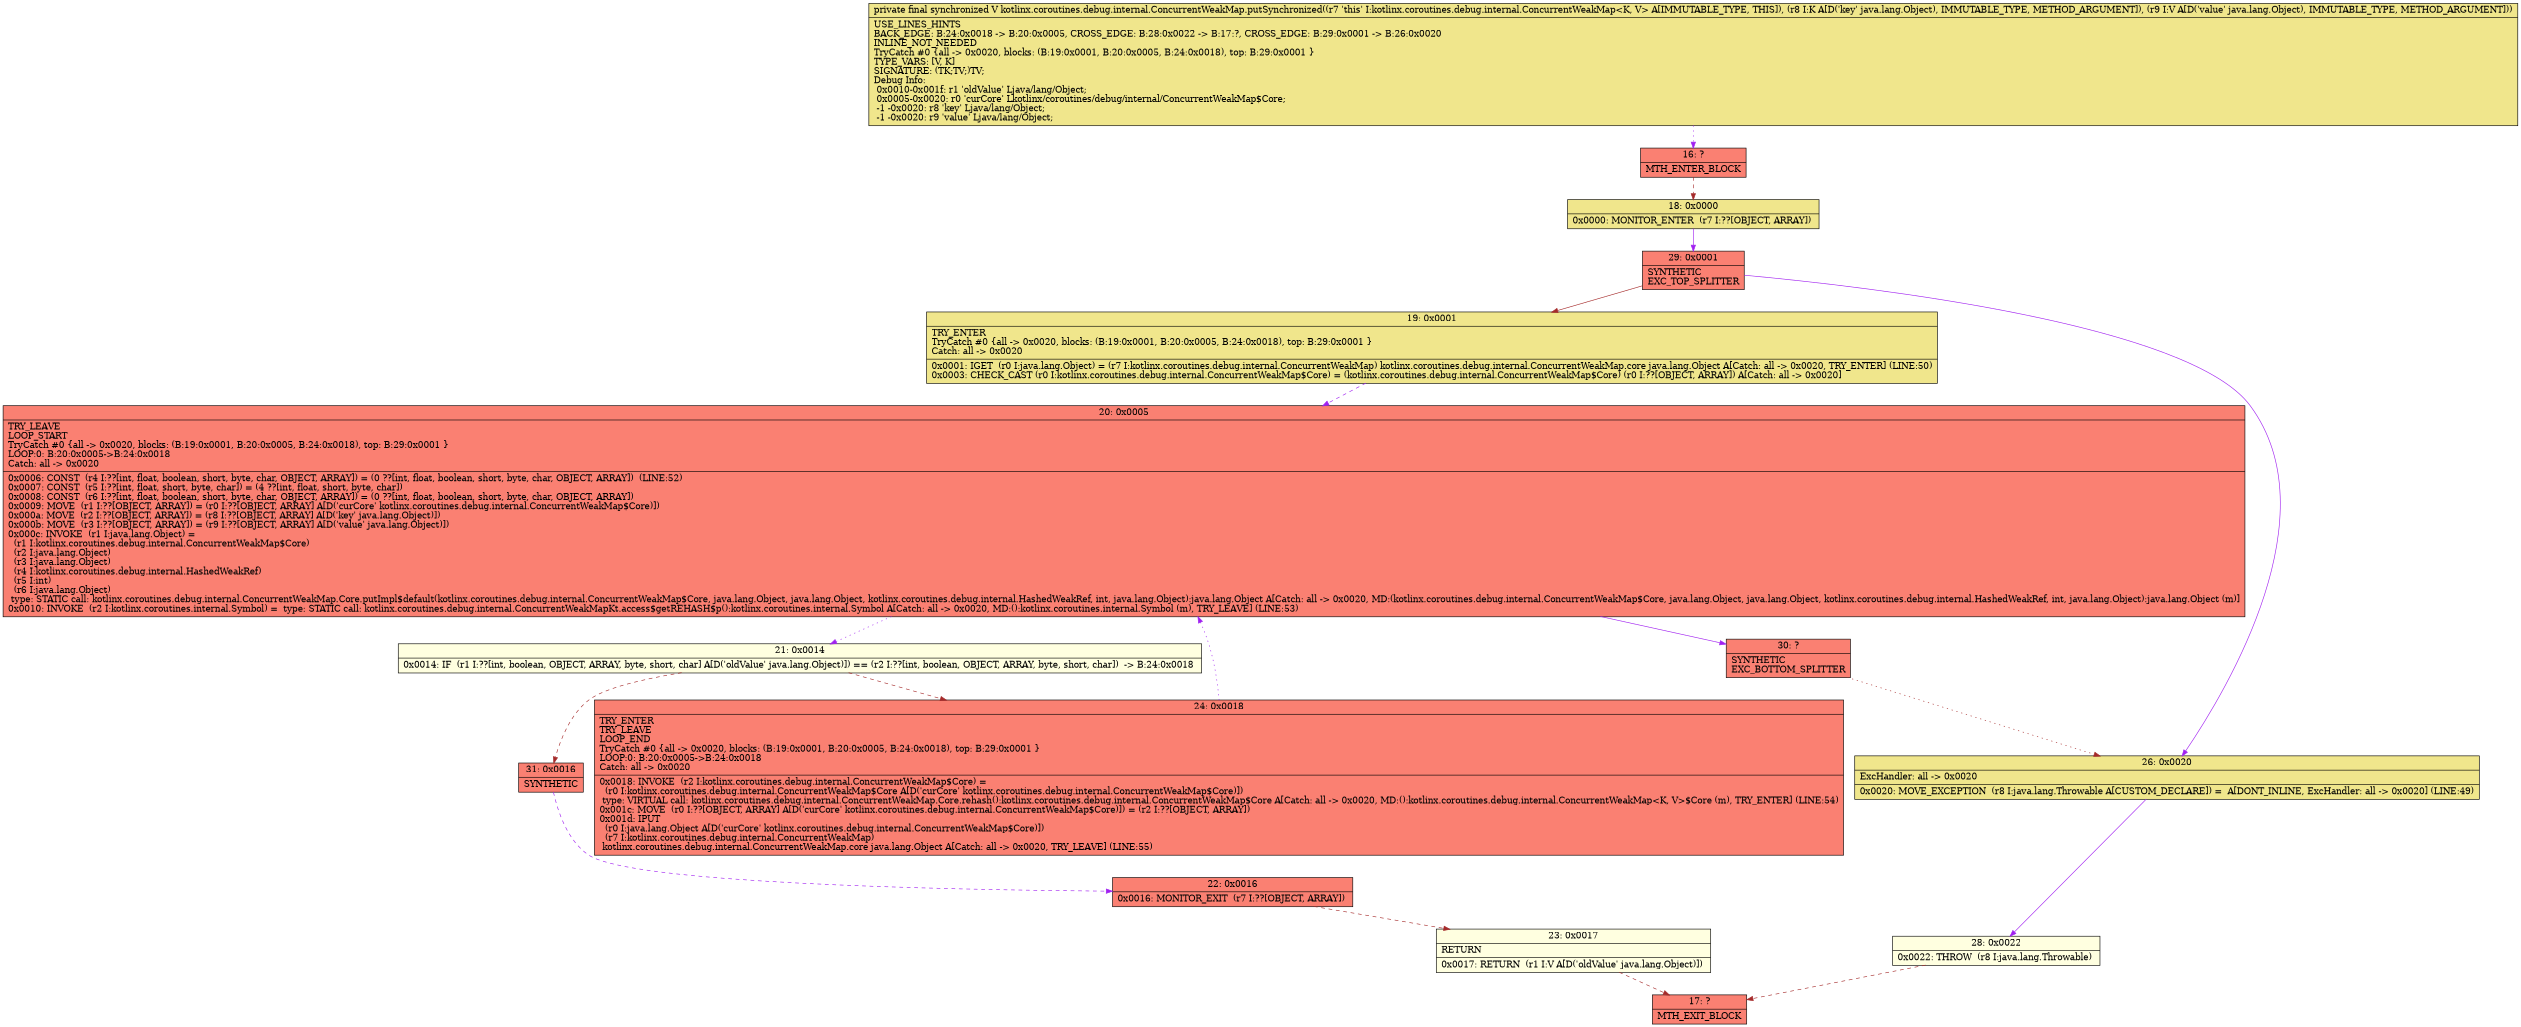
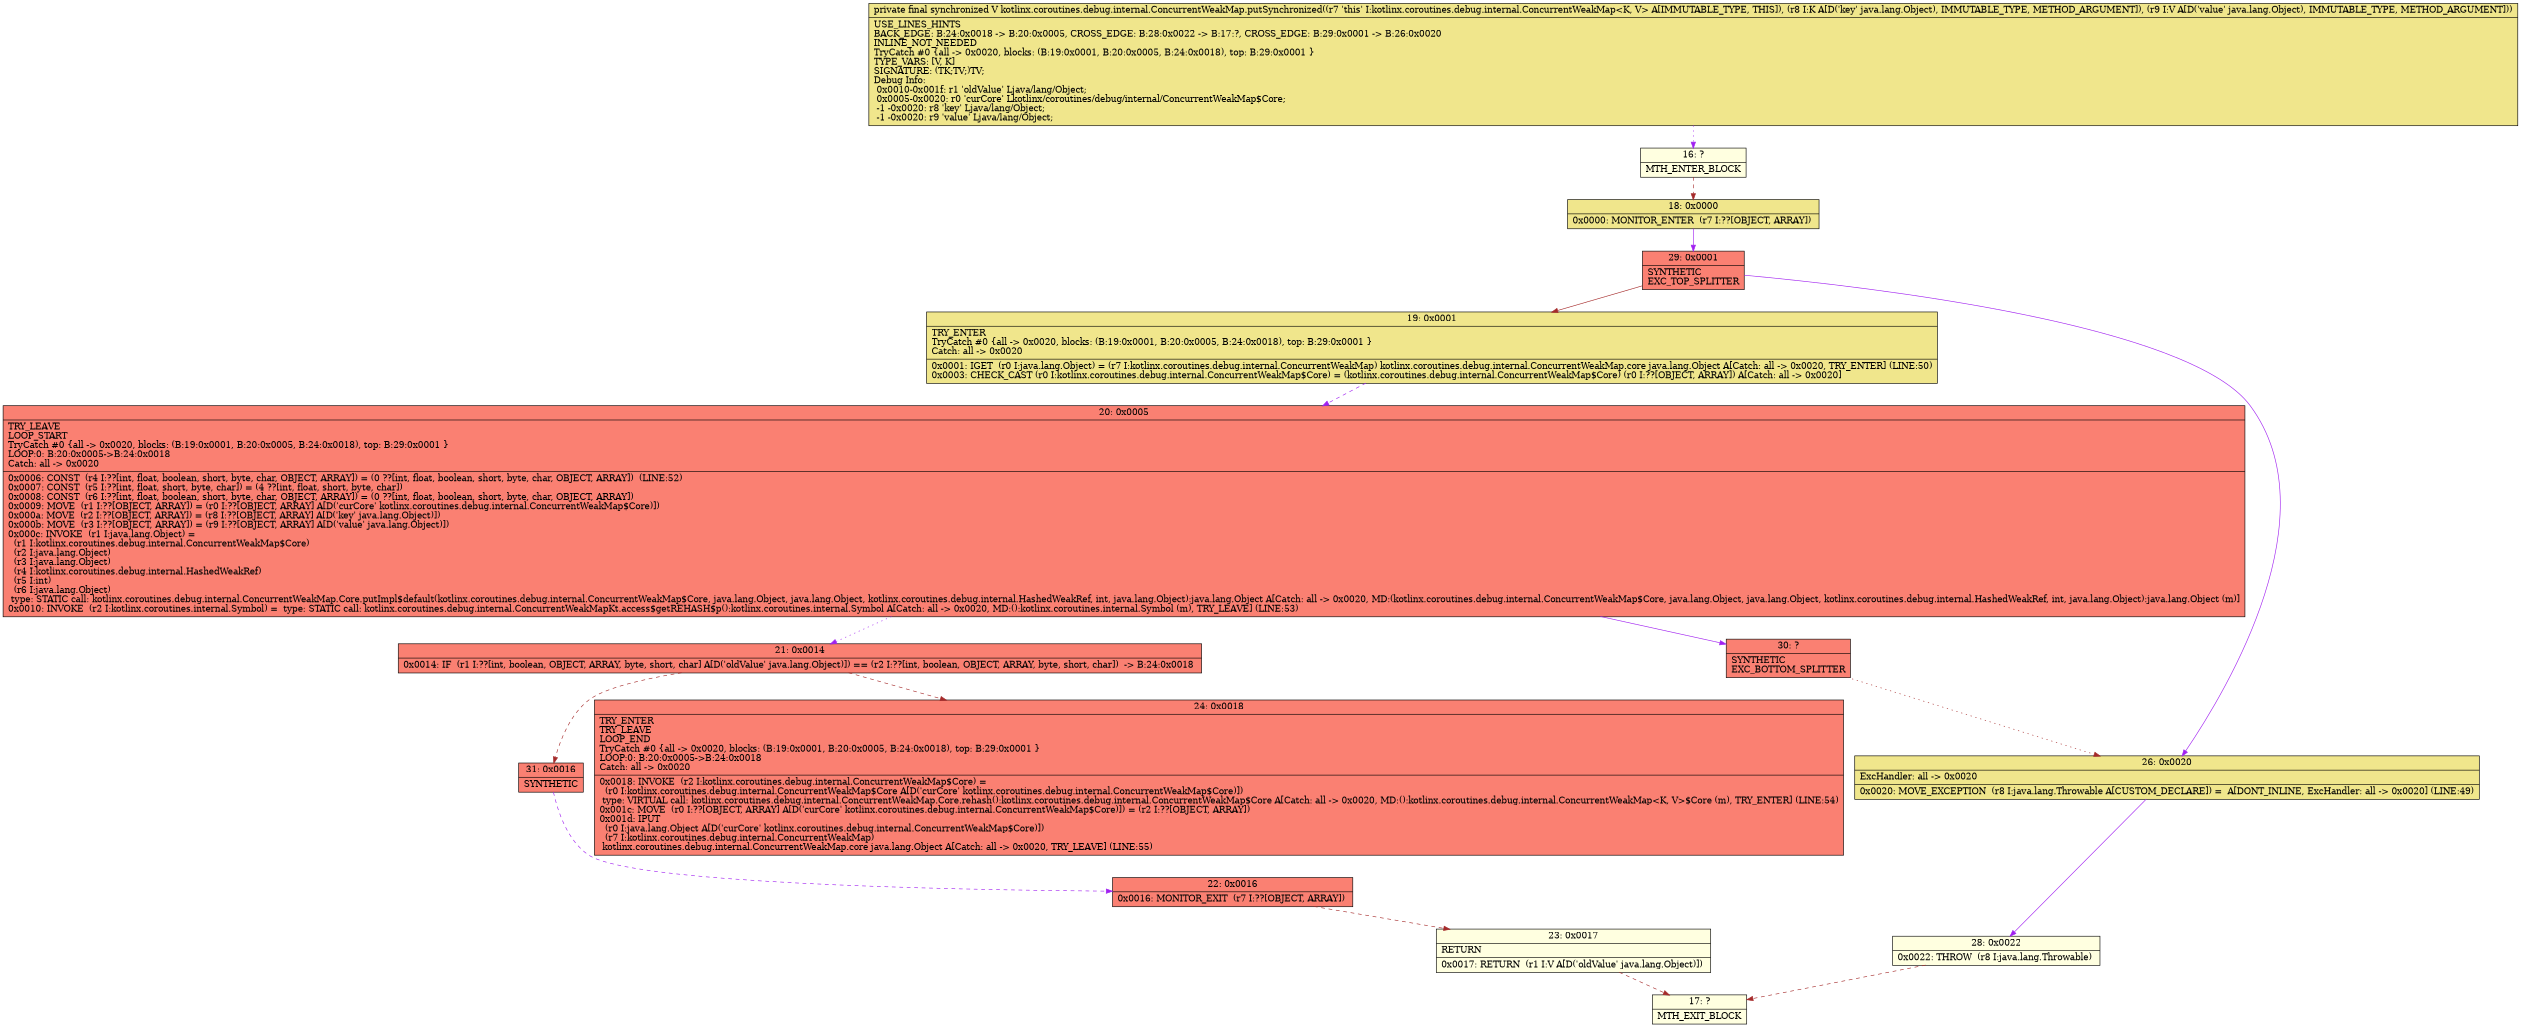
node "16: ?": fillcolor salmon -> lightyellow
node "21: 0x0014": fillcolor lightyellow -> salmon
edge "24: 0x0018" -> "20: 0x0005": removed
node "17: ?": fillcolor salmon -> lightyellow
